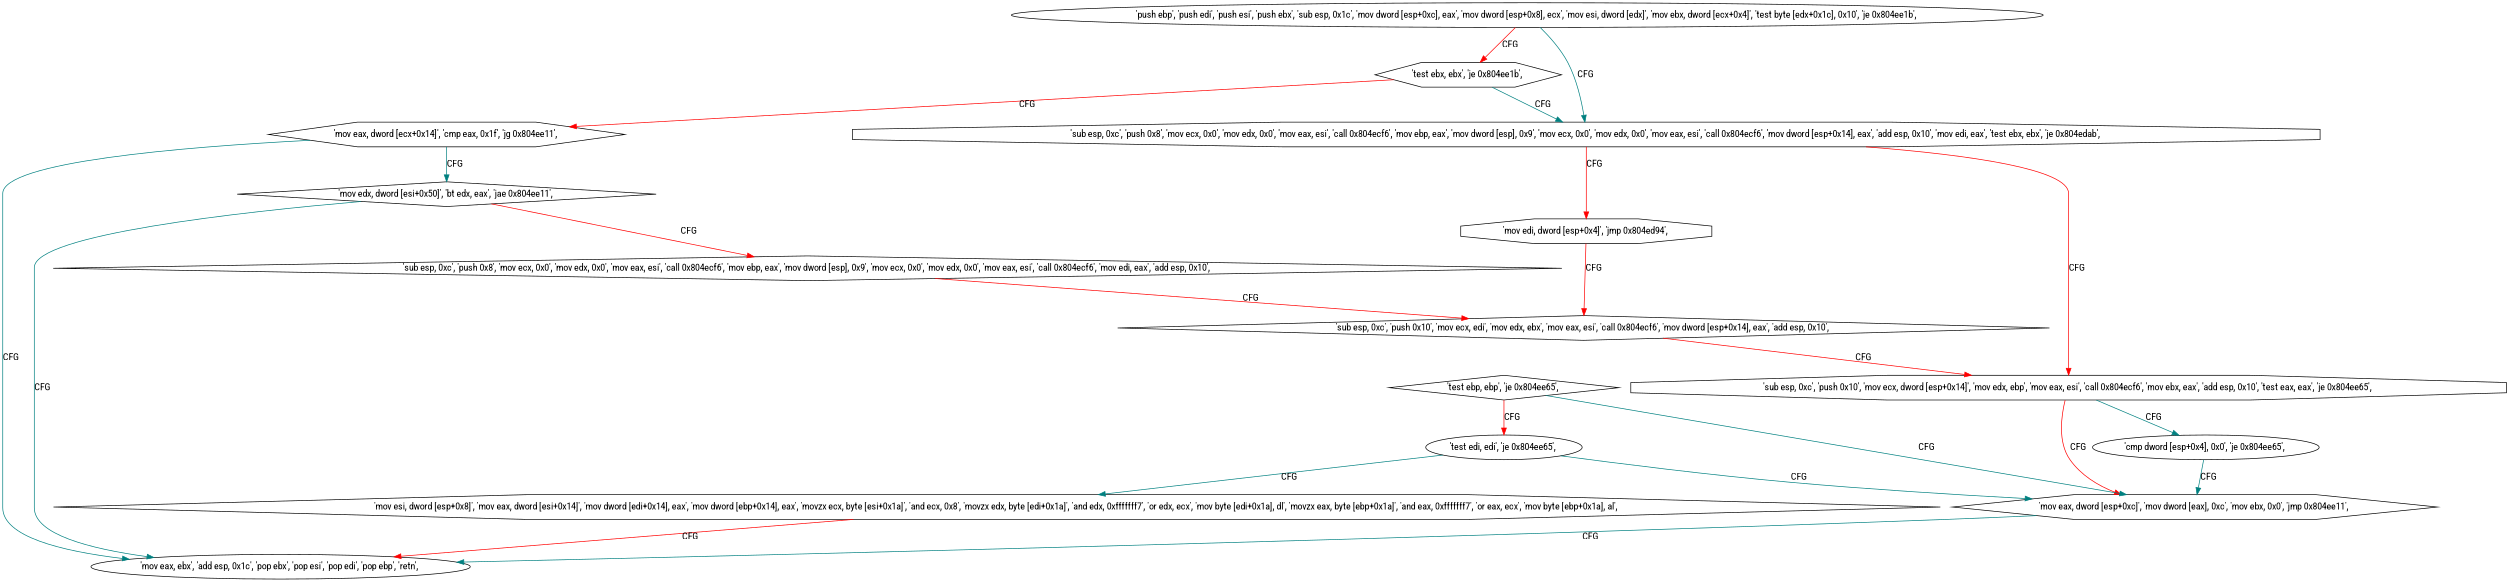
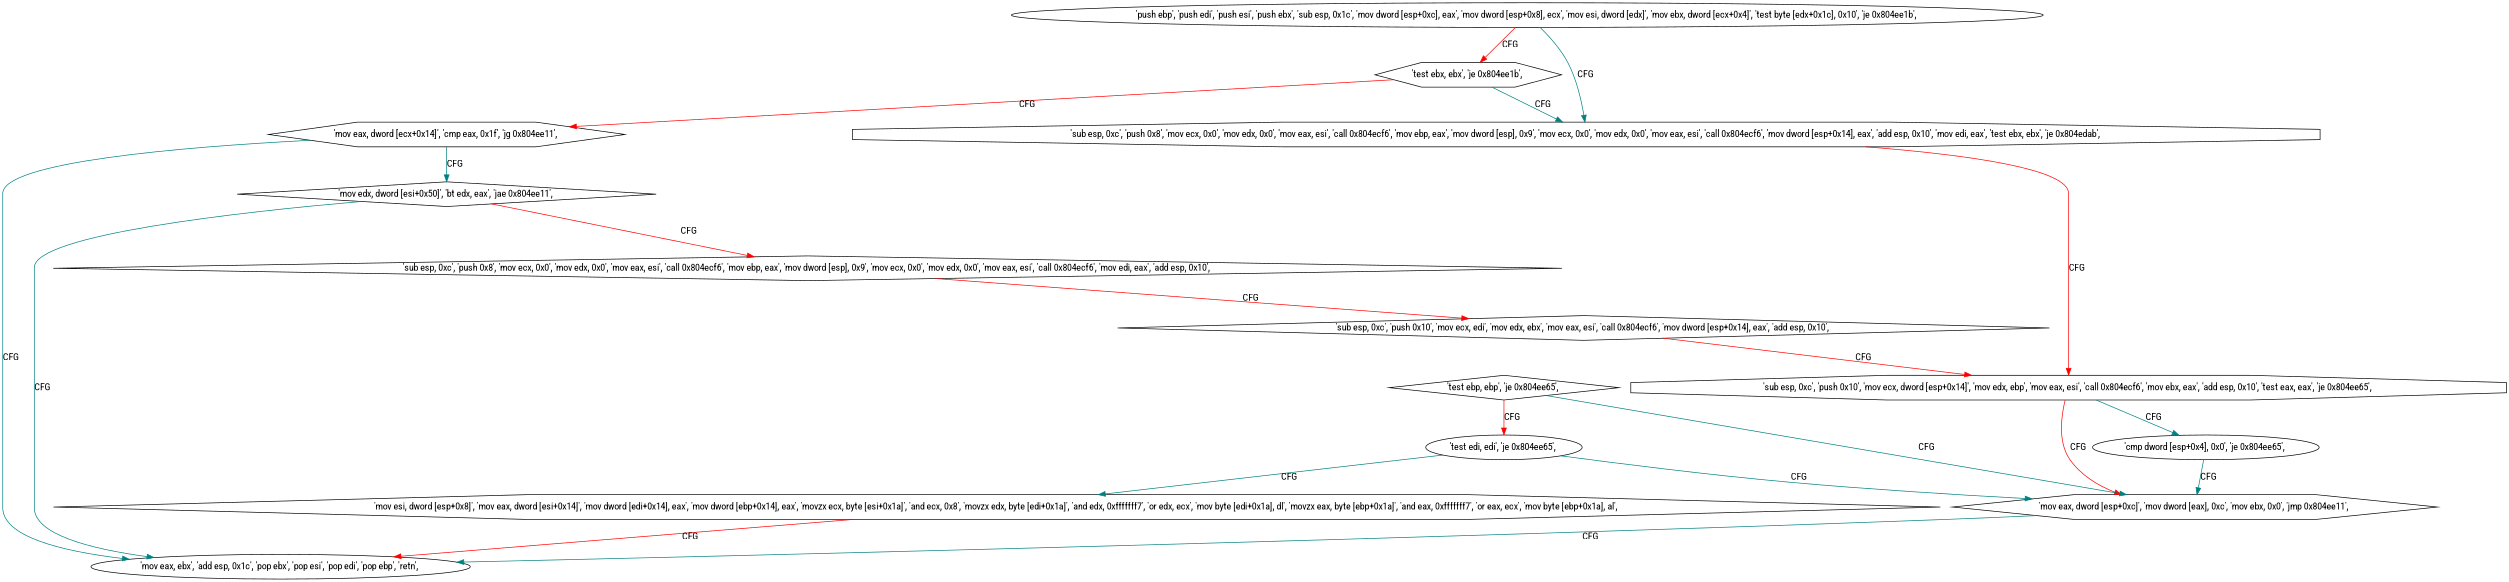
node "'mov edi, dword [esp+0x4]', 'jmp 0x804ed94',": removed
